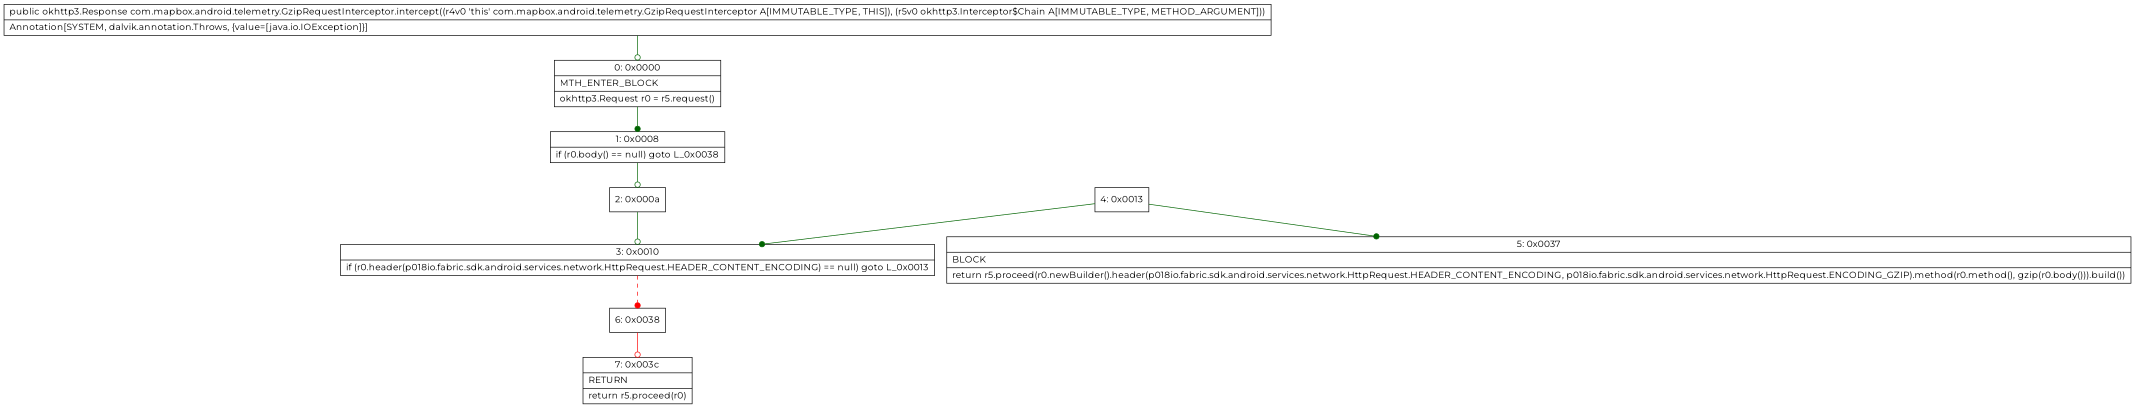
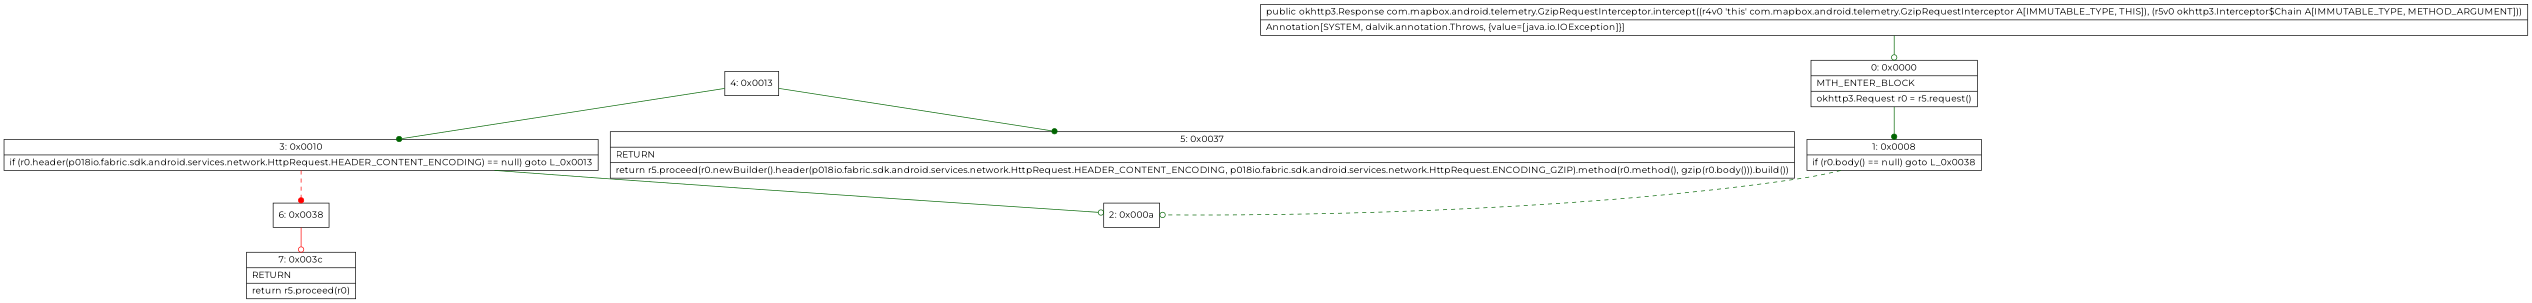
edge "1: 0x0008" -> "2: 0x000a": style solid -> dashed
edge "2: 0x000a" -> "3: 0x0010": reversed
node "5: 0x0037": text "BLOCK" -> "RETURN"
